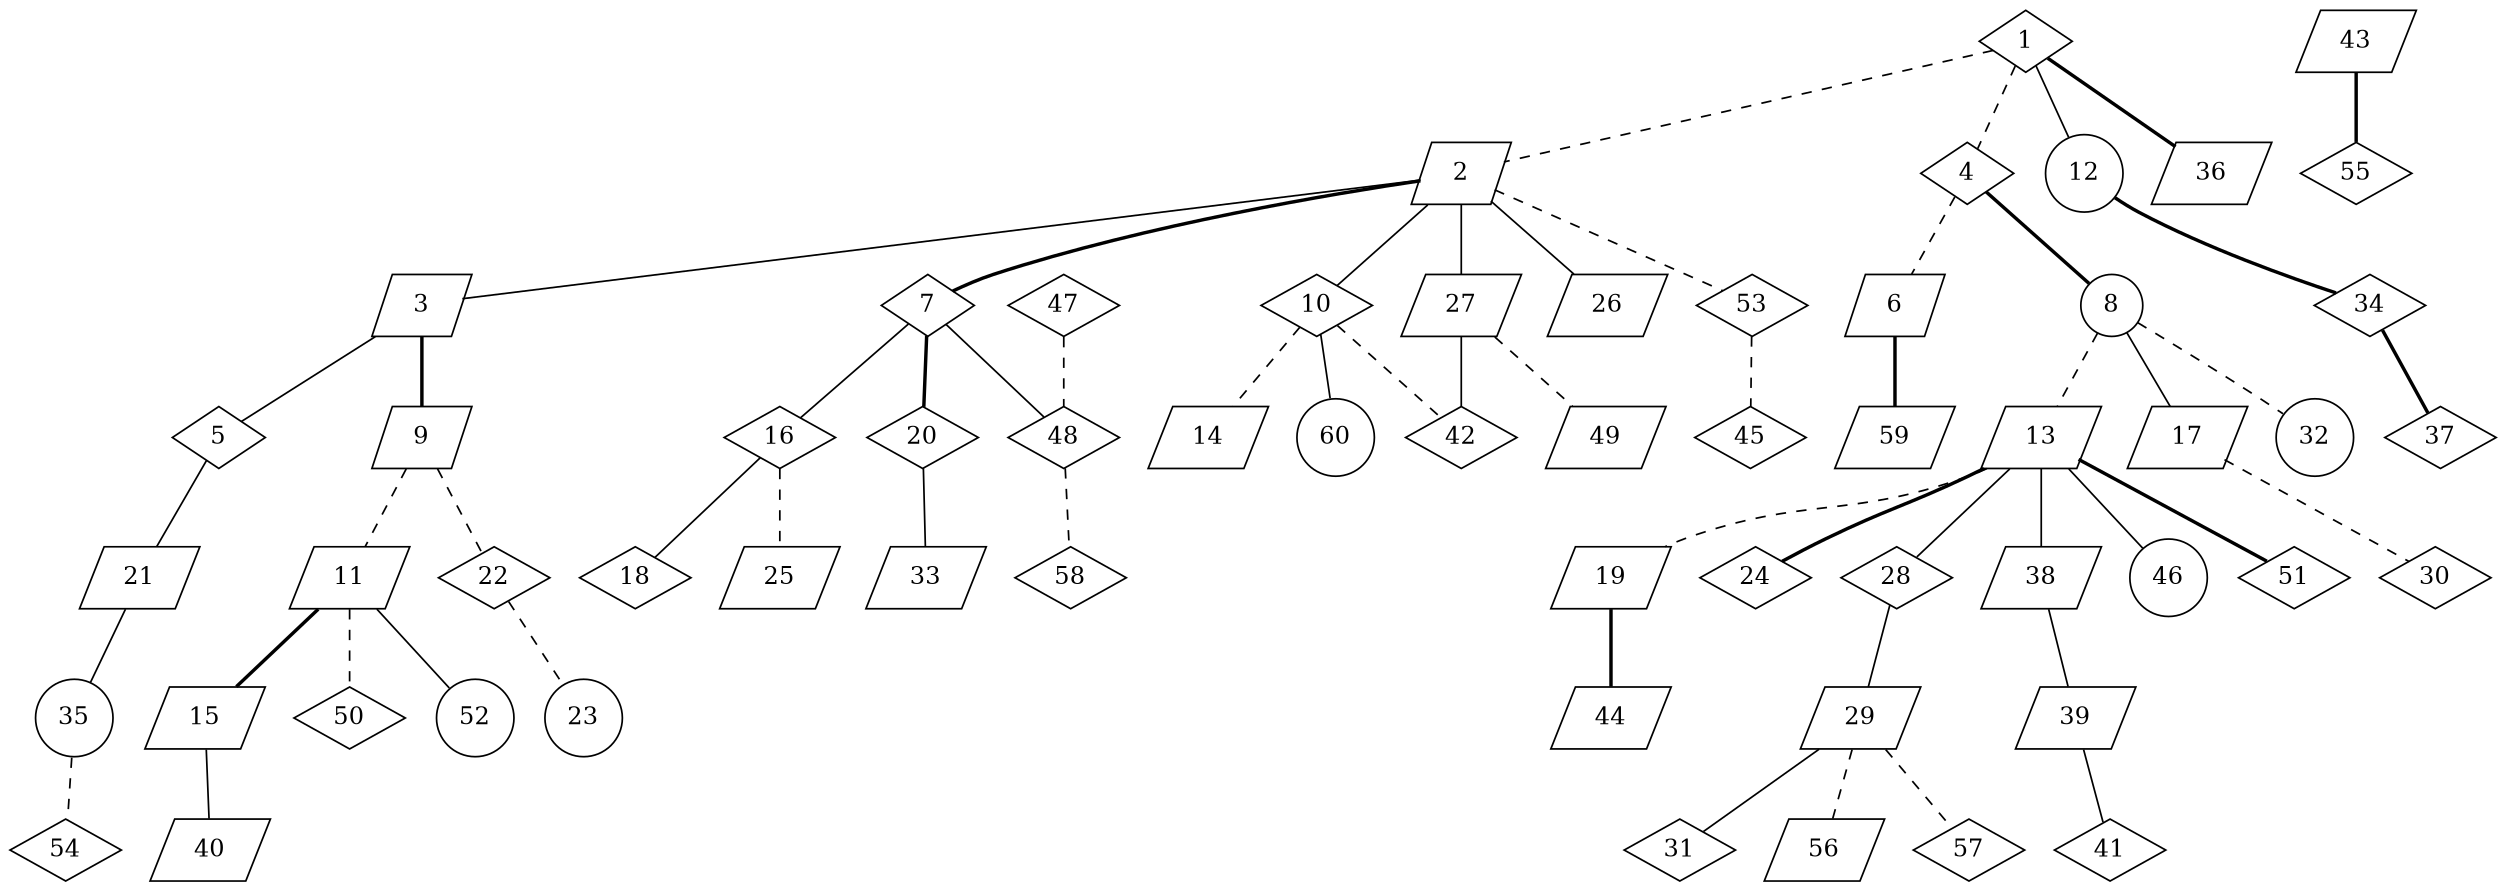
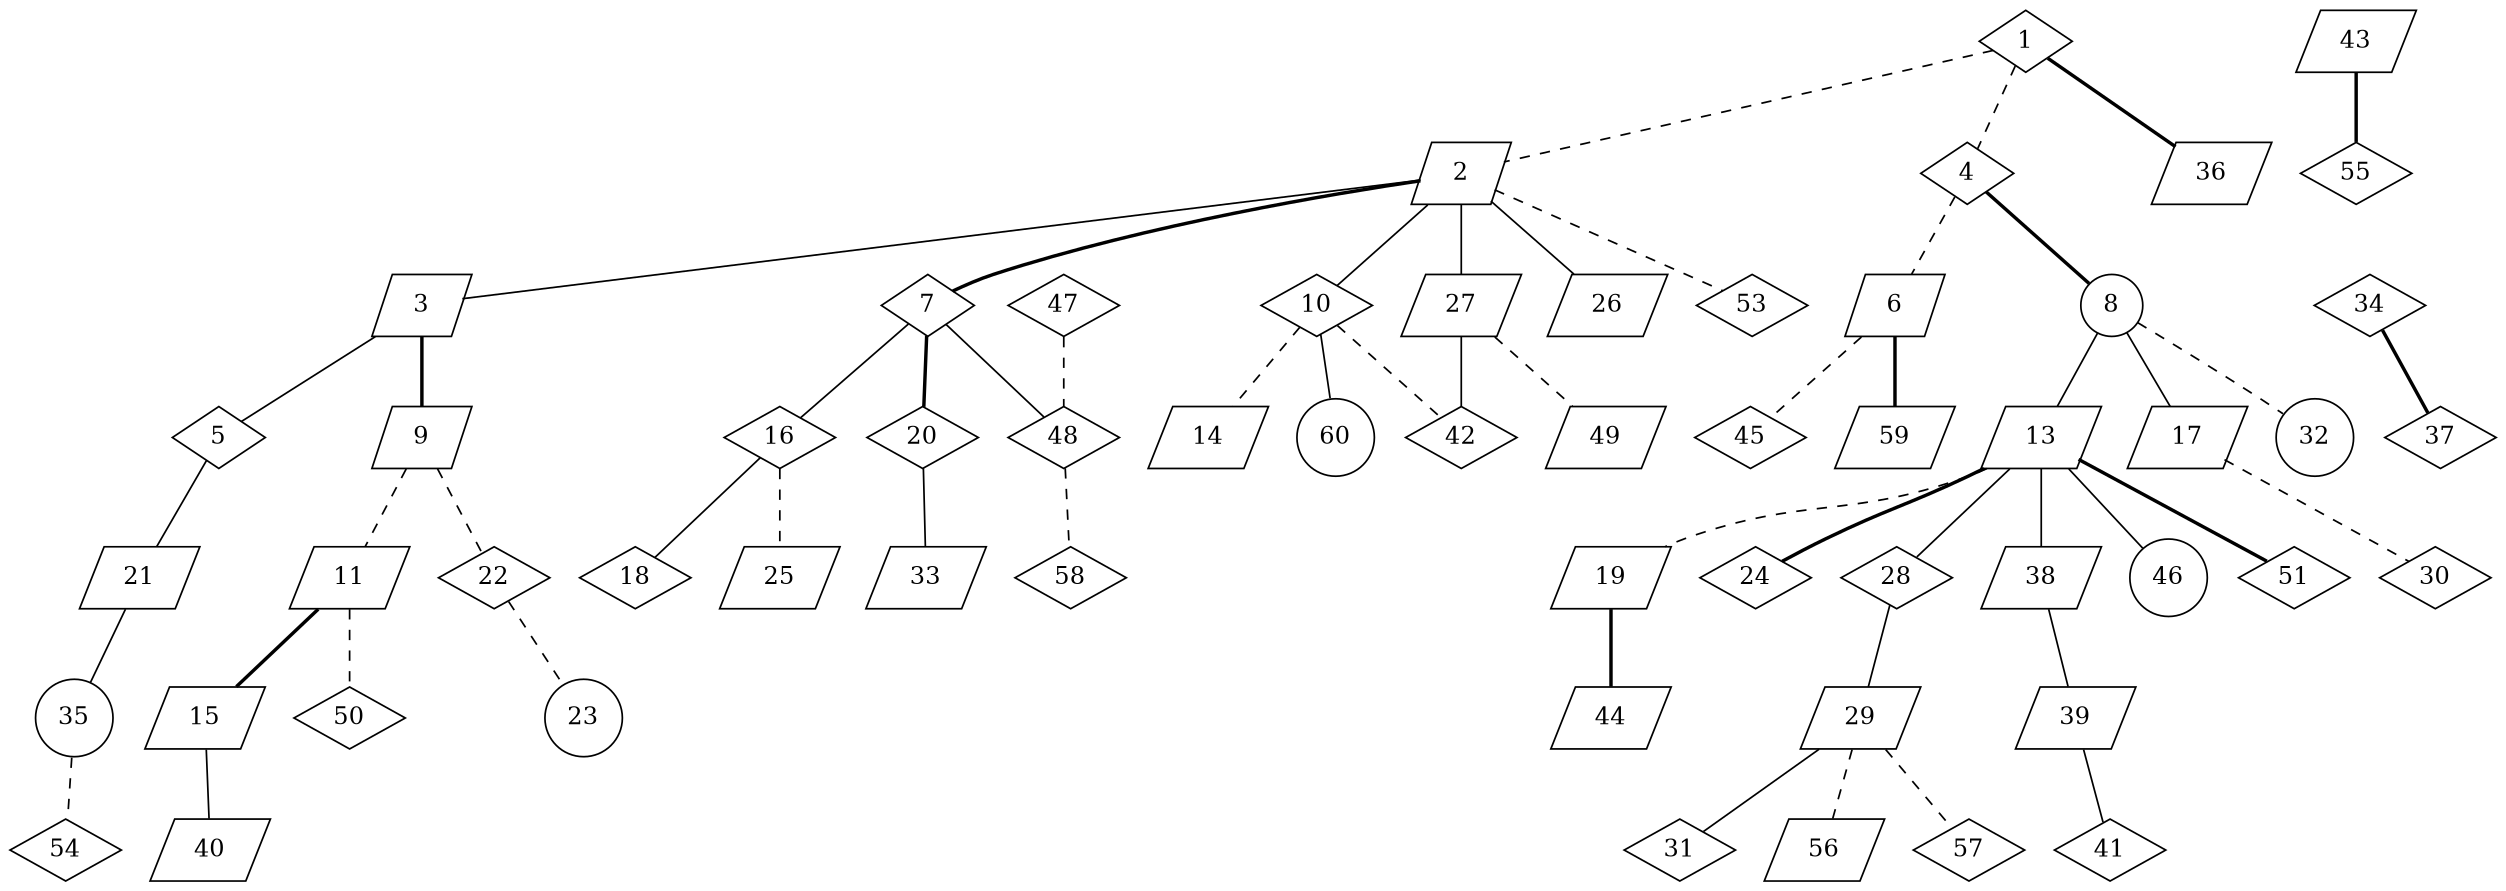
node "12": removed
edge "8" -- "13": style dashed -> solid
edge "53" -- "45": now "6" -- "45"
node "52": removed
